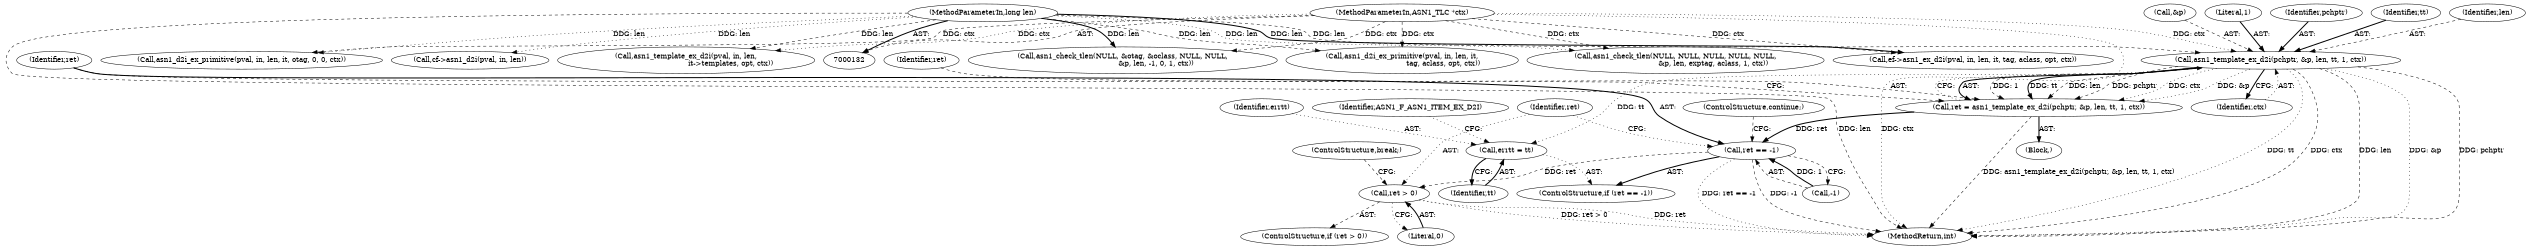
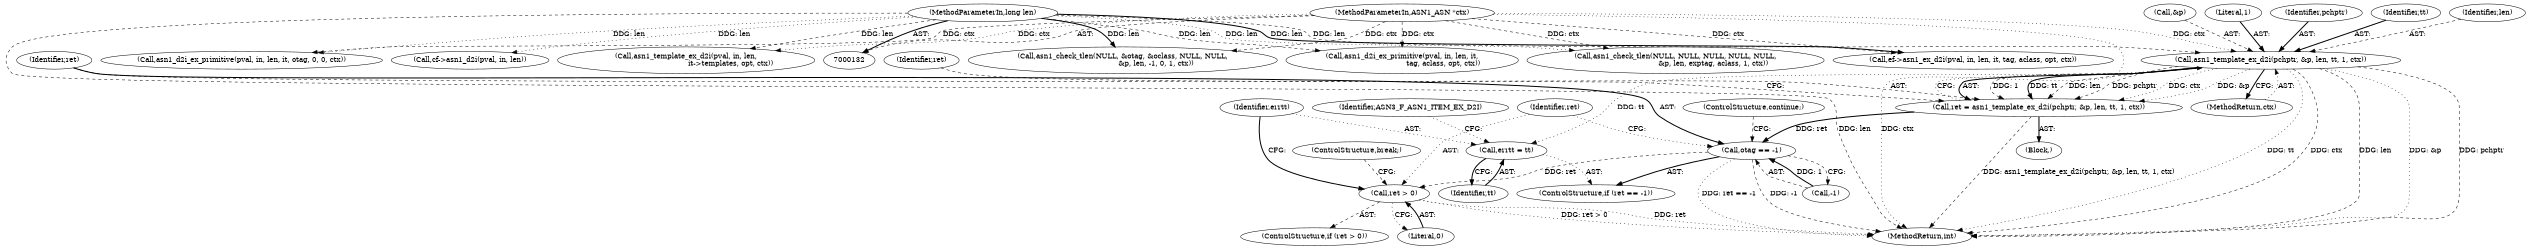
node "(MethodParameterIn,ASN1_TLC *ctx)": label "(MethodParameterIn,ASN1_TLC *ctx)" -> "(MethodParameterIn,ASN1_ASN *ctx)"
node "(Identifier,ASN1_F_ASN1_ITEM_EX_D2I)": label "(Identifier,ASN1_F_ASN1_ITEM_EX_D2I)" -> "(Identifier,ASN3_F_ASN1_ITEM_EX_D2I)"
node "(Identifier,ctx)": label "(Identifier,ctx)" -> "(MethodReturn,ctx)"
node "(Call,ret == -1)": label "(Call,ret == -1)" -> "(Call,otag == -1)"
edge "(Identifier,errtt)" -> "(Call,ret > 0)": added, label "CFG:"
